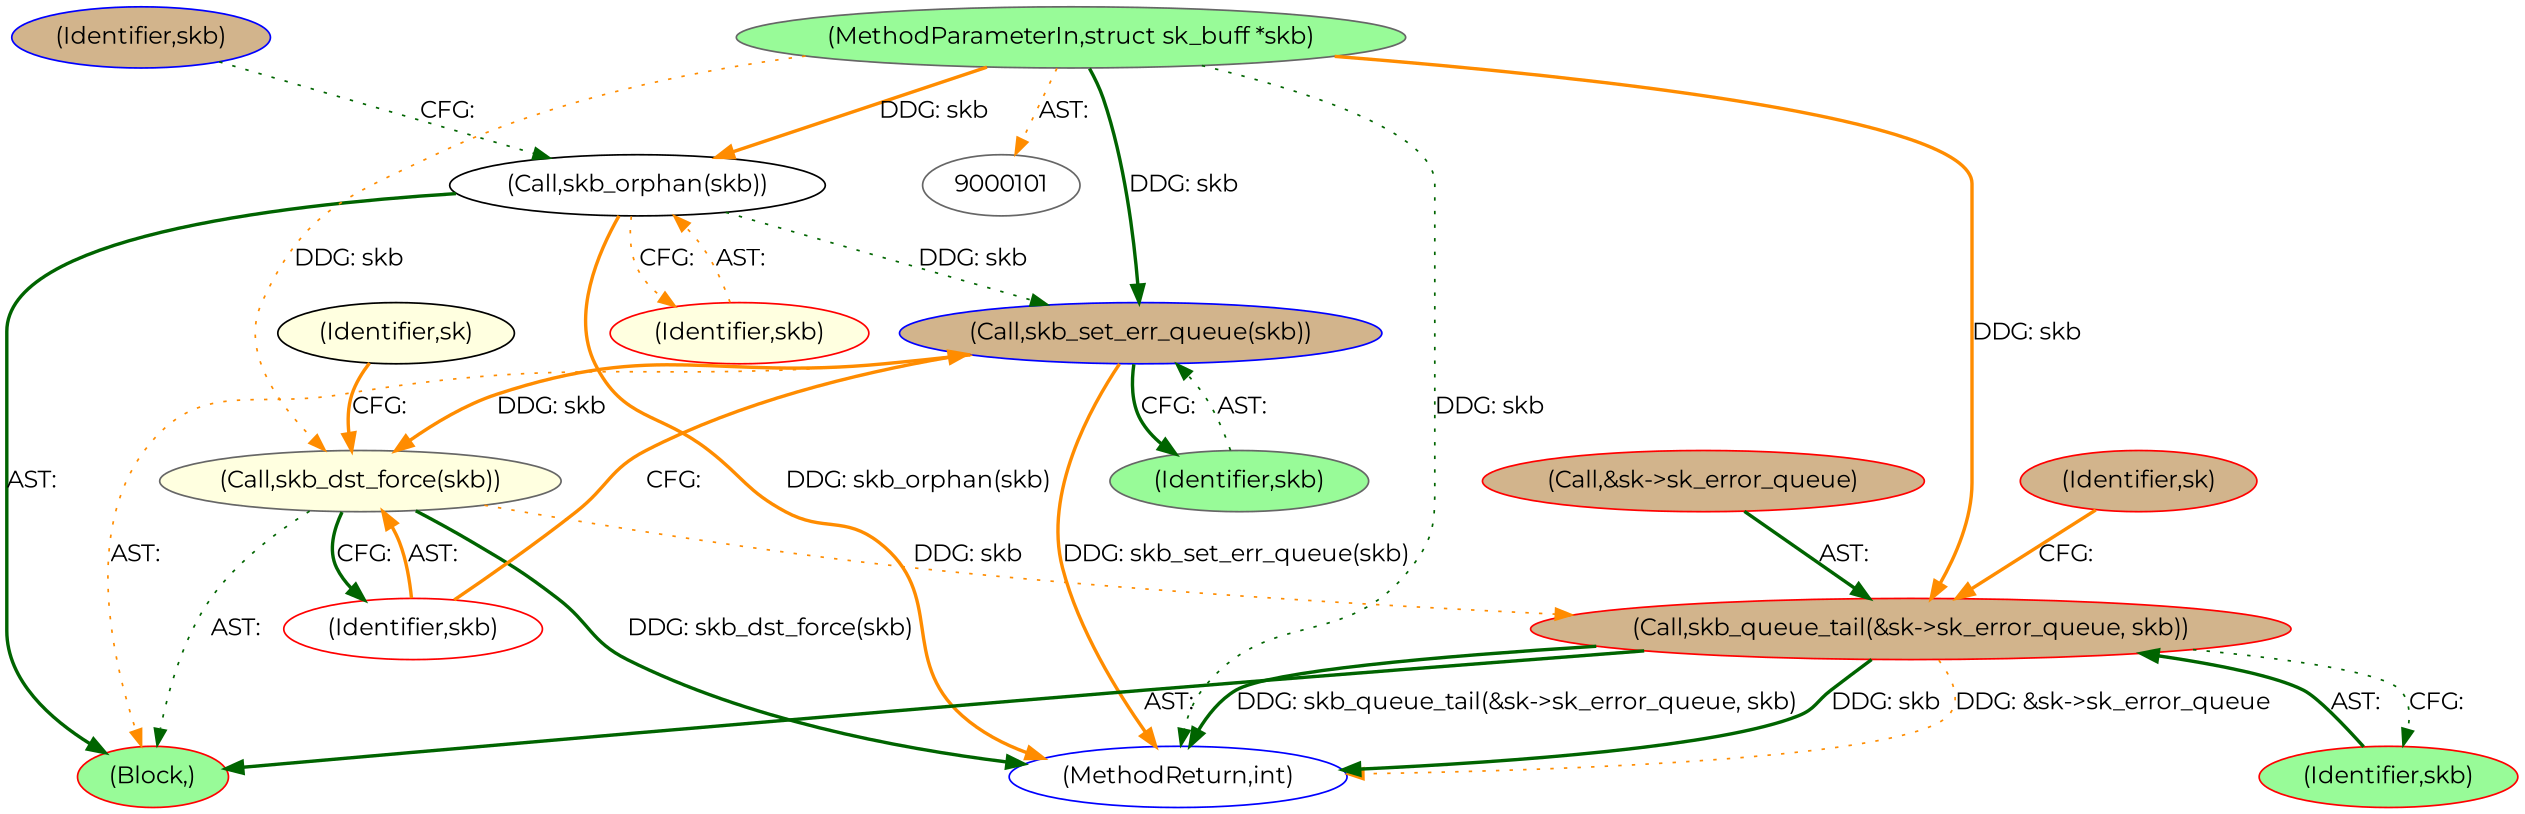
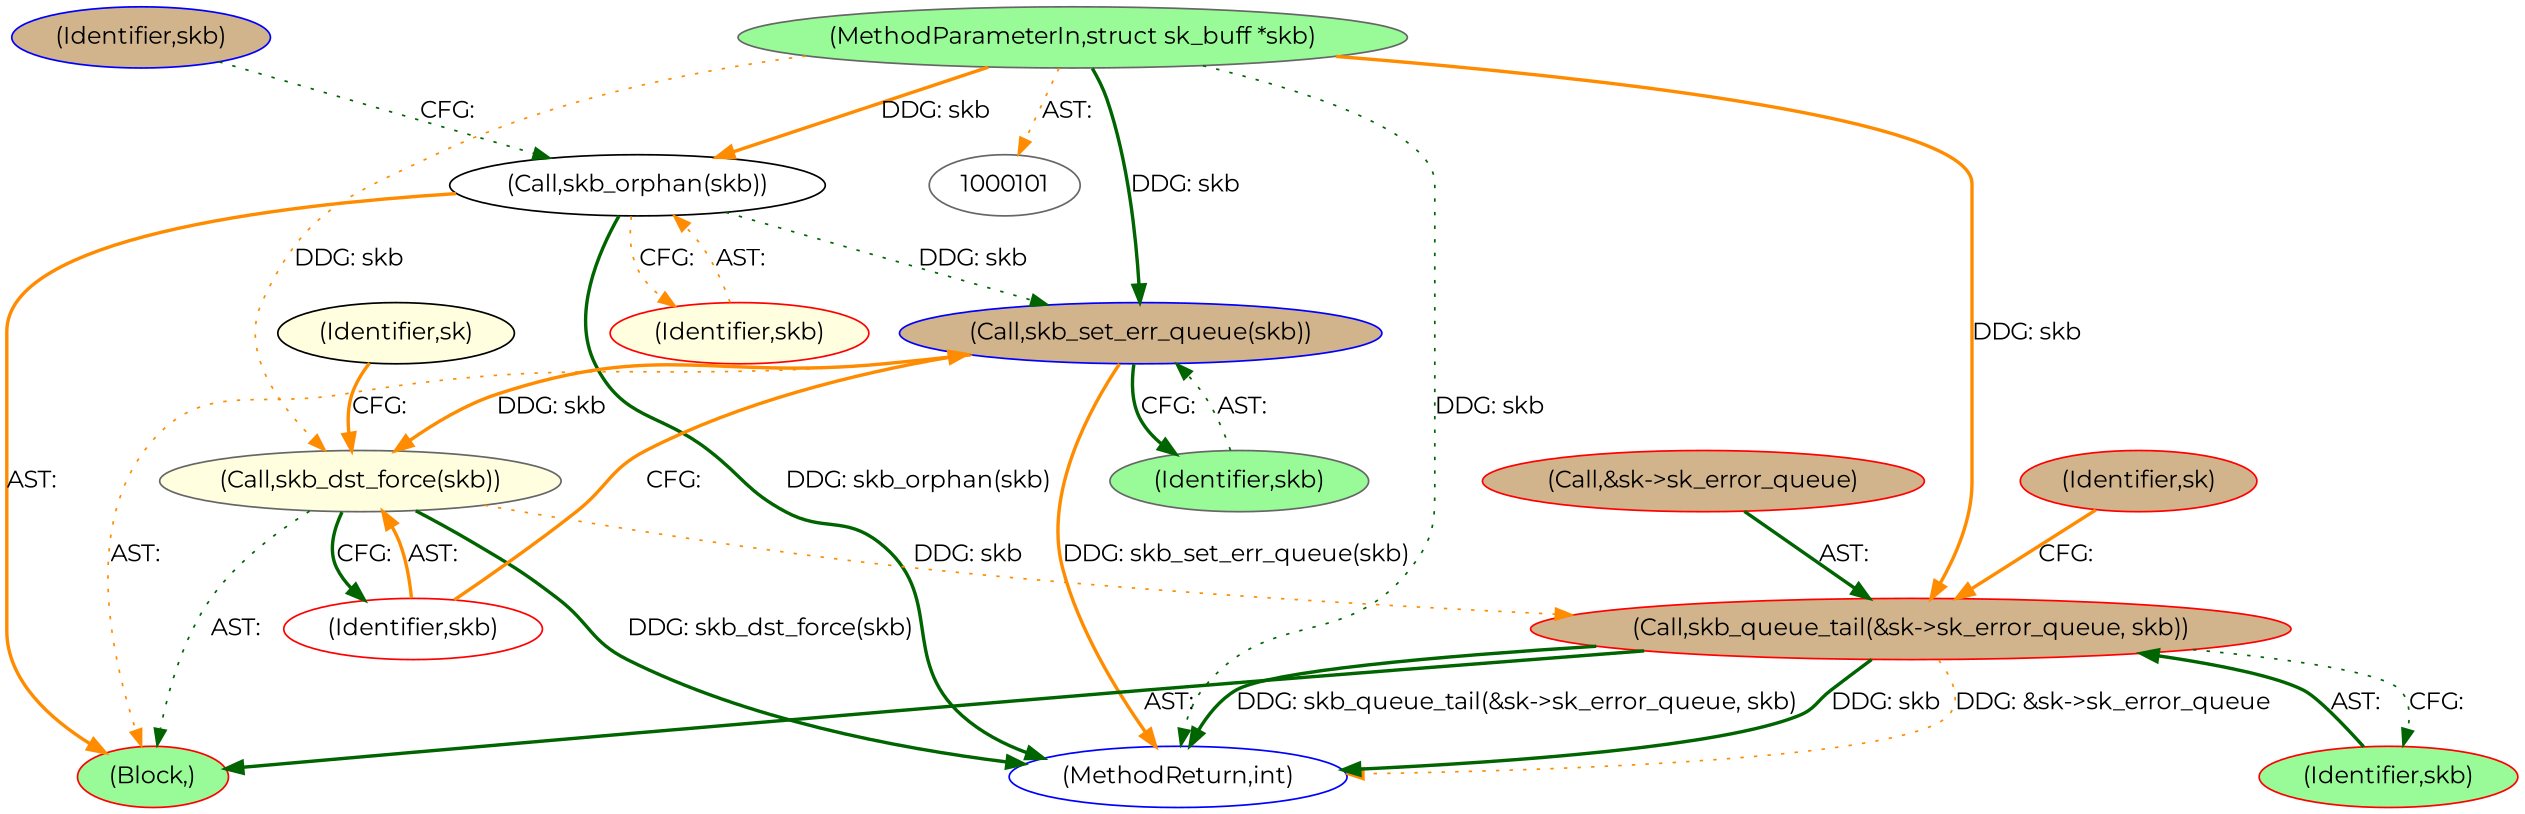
node "9000101": label "9000101" -> "1000101"
edge "(Call,skb_orphan(skb))" -> "(Block,)": color darkgreen -> darkorange
edge "(Call,skb_orphan(skb))" -> "(MethodReturn,int)": color darkorange -> darkgreen
